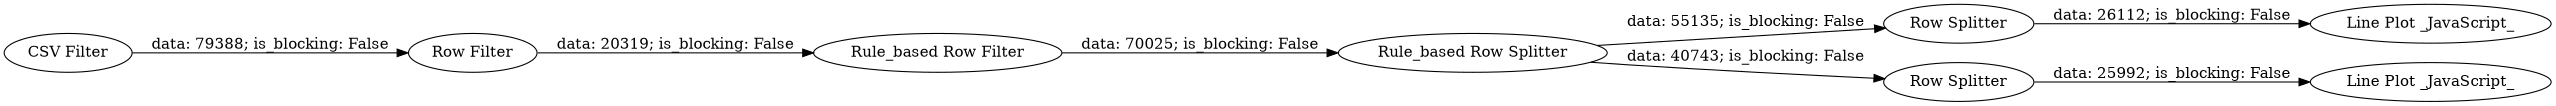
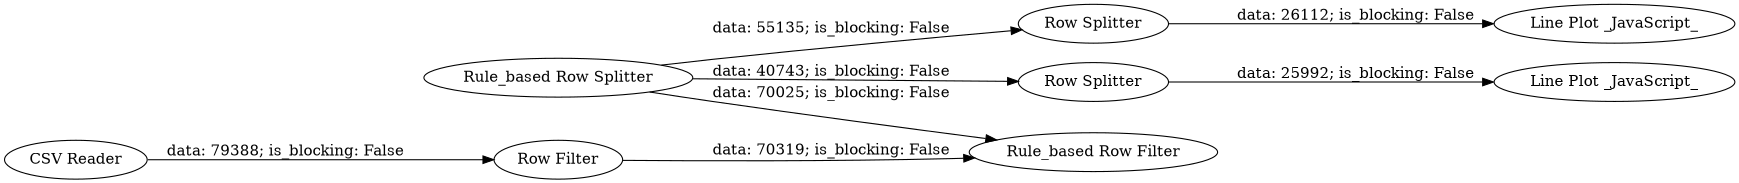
edge "Row Filter" -> "Rule_based Row Filter": label "data: 20319; is_blocking: False" -> "data: 70319; is_blocking: False"
node "CSV Filter": label "CSV Filter" -> "CSV Reader"
edge "Rule_based Row Filter" -> "Rule_based Row Splitter": reversed
